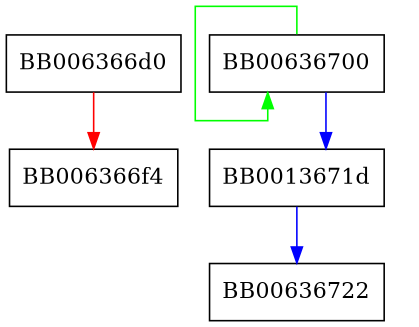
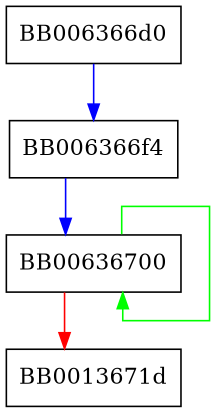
edge "BB006366d0" -> "BB006366f4": color red -> blue
edge "BB00636700" -> "BB0013671d": color blue -> red
edge "BB006366f4" -> "BB00636700": added
node "BB00636722": removed
